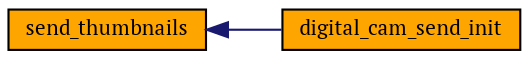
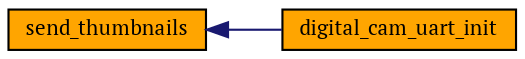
node "digital_cam_send_init": label "digital_cam_send_init" -> "digital_cam_uart_init"
